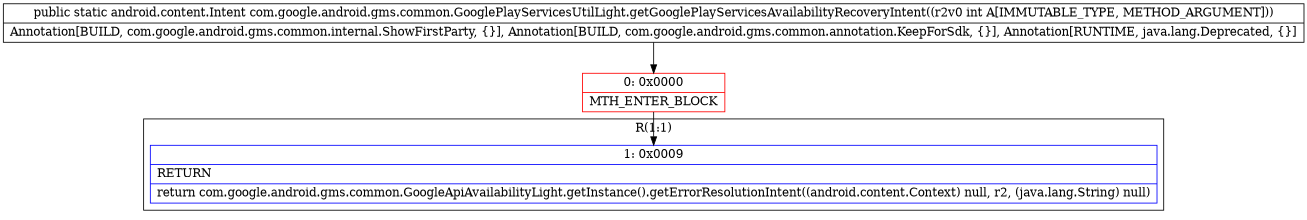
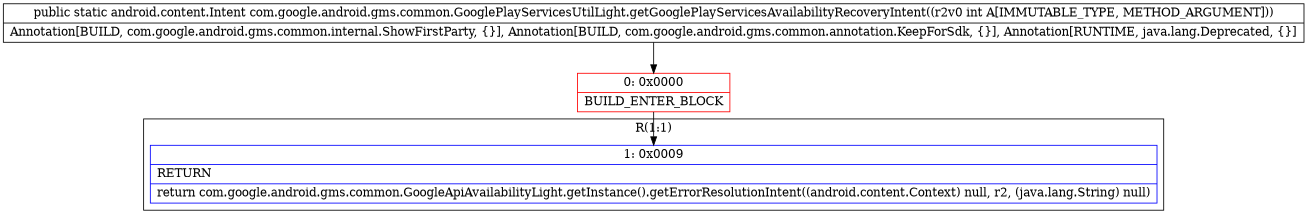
node "0: 0x0000": text "MTH_ENTER_BLOCK" -> "BUILD_ENTER_BLOCK"
